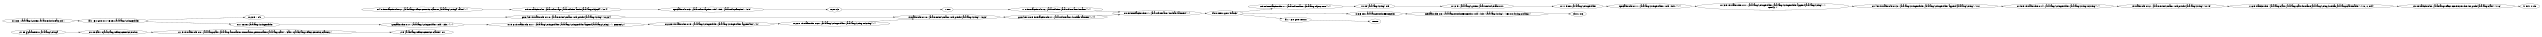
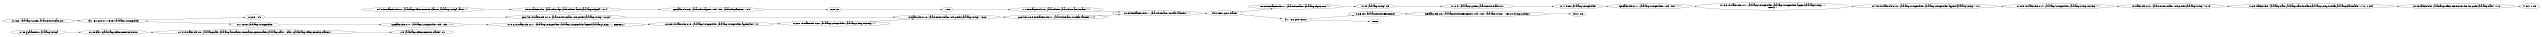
edge "if $z0 == 0 goto (branch)" -> "$r8 = new java.lang.RuntimeException": now "if i1 <= 0 goto return" -> "$r8 = new java.lang.RuntimeException"
